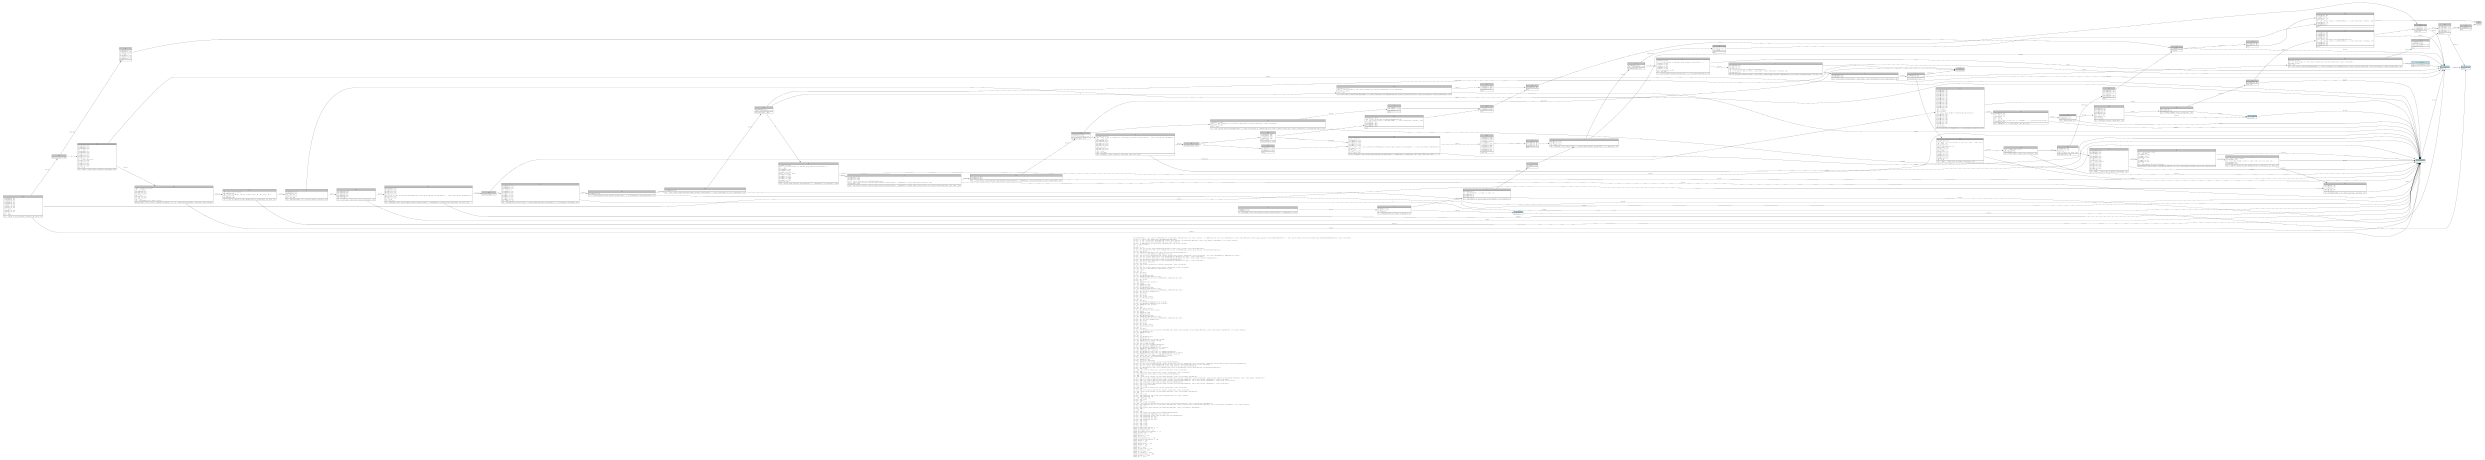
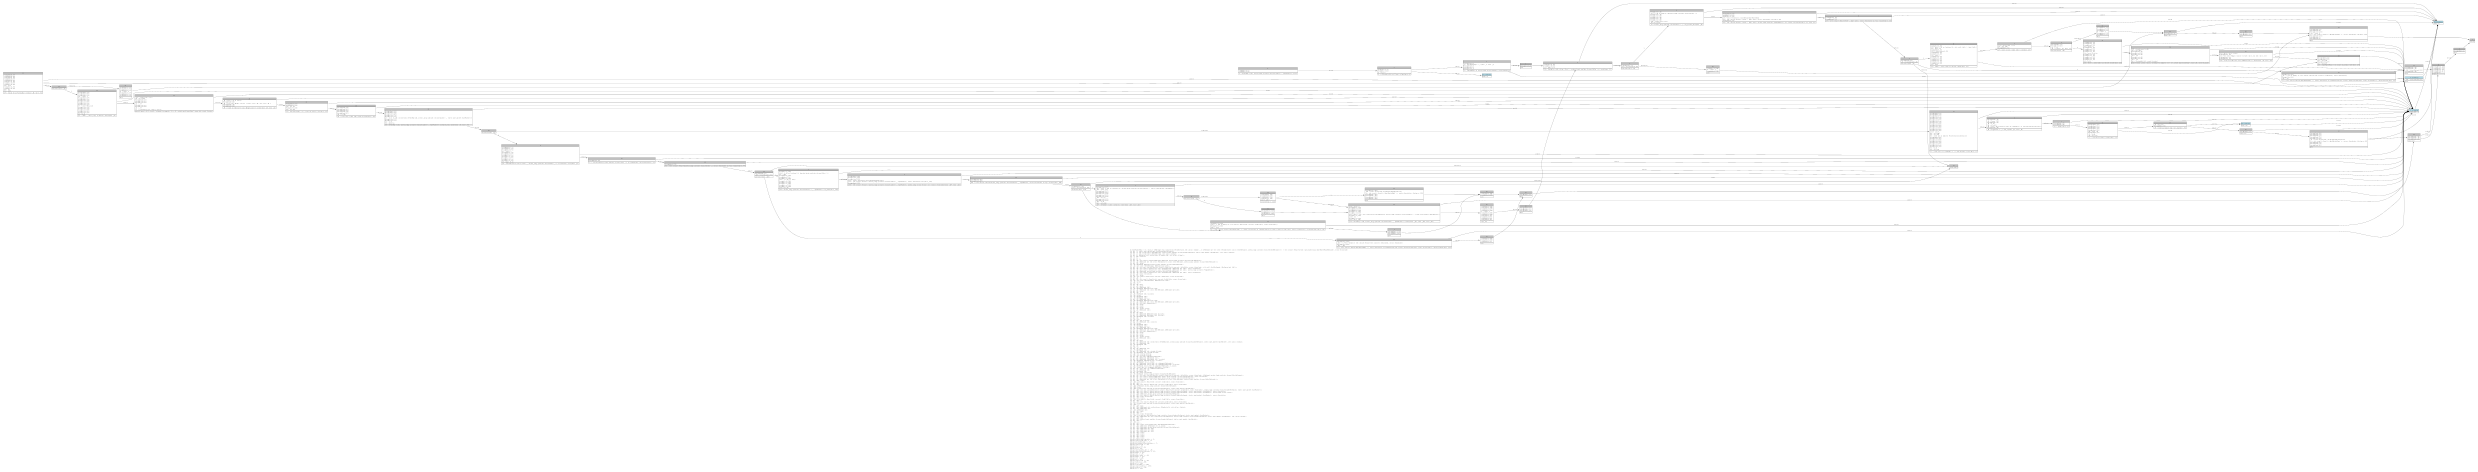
node "72 (cleanup)": removed
edge "2" -> "70 (cleanup)": now "2" -> "73 (cleanup)"
